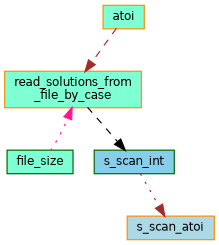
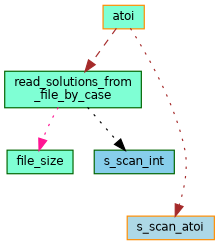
node "read_solutions_from _file_by_case": color darkorange -> darkgreen
edge "read_solutions_from _file_by_case" -> "s_scan_int": style dashed -> dotted
edge "file_size" -> "read_solutions_from _file_by_case": reversed
edge "s_scan_int" -> "s_scan_atoi": now "atoi" -> "s_scan_atoi"
